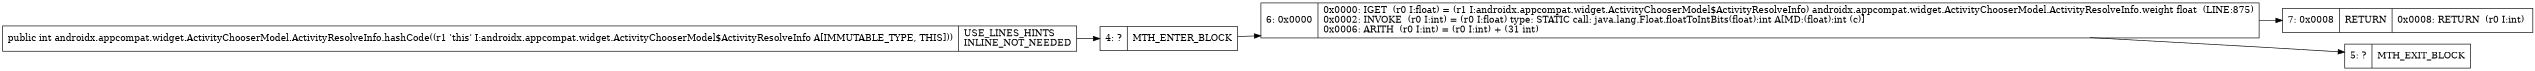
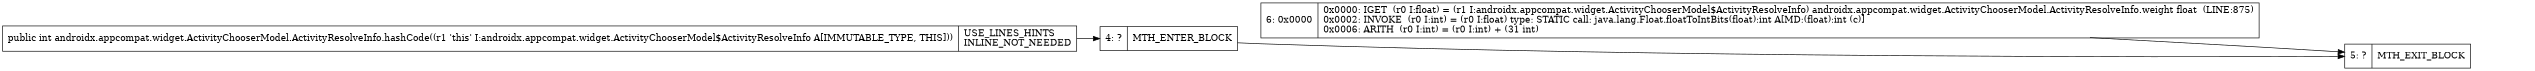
node "7: 0x0008": removed
edge "4: ?" -> "6: 0x0000": now "4: ?" -> "5: ?"
